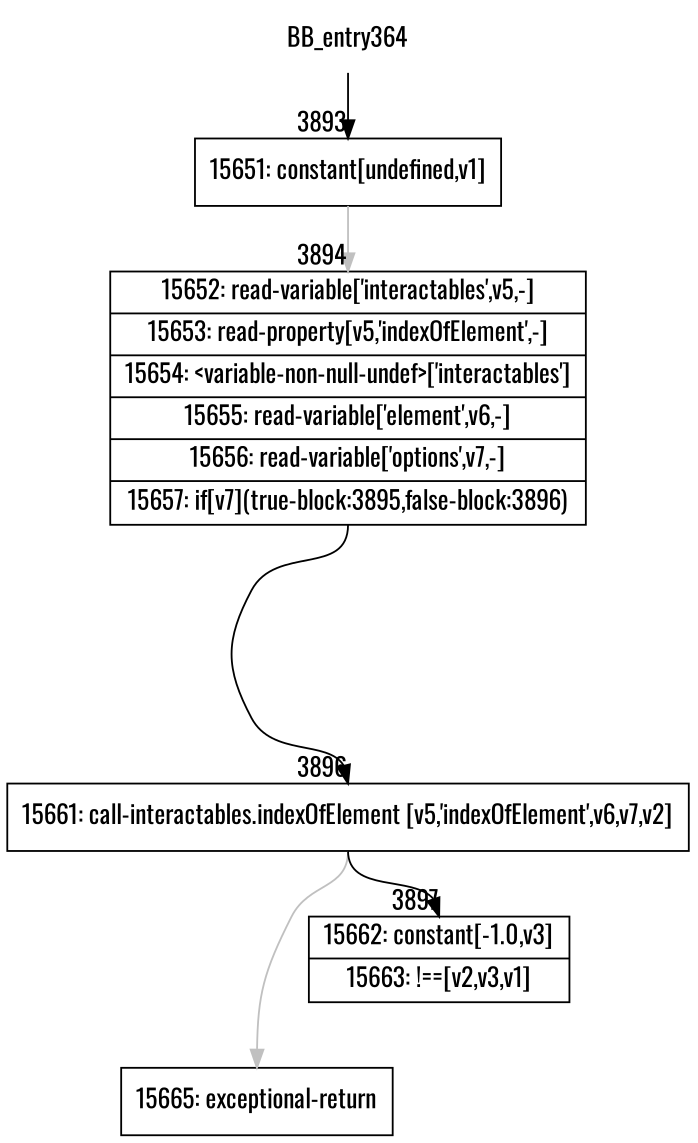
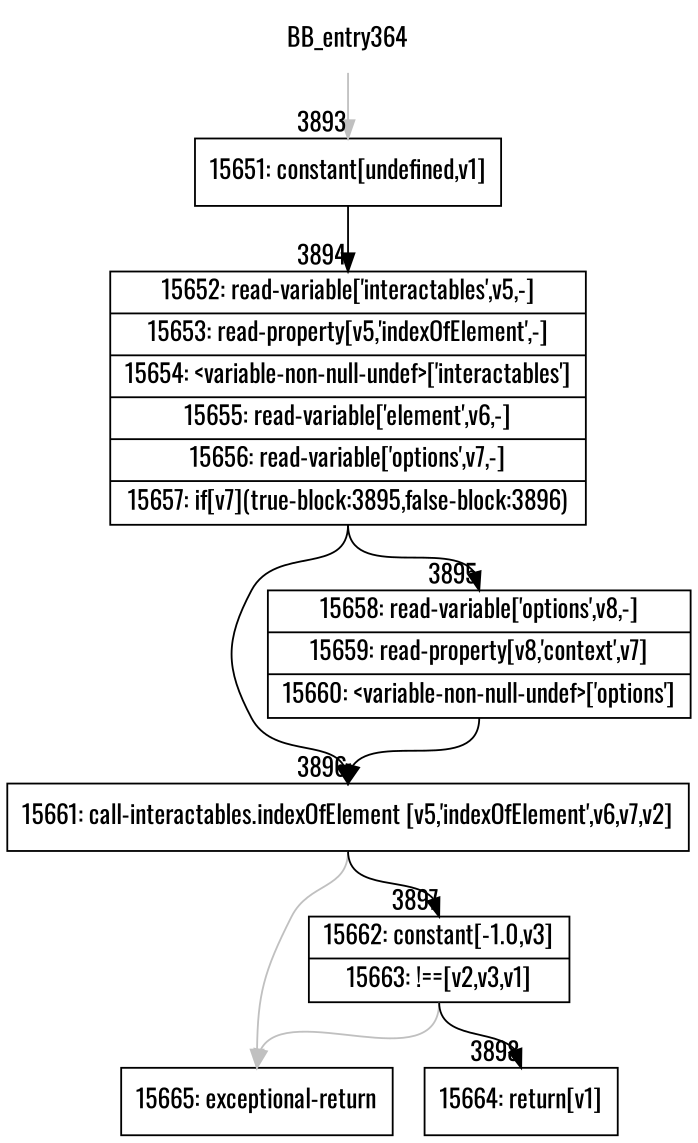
edge "BB_entry364" -> "15651: constant[undefined,v1]": color black -> gray
edge "15651: constant[undefined,v1]" -> "15652: read-variable['interactables',v5,-]": color gray -> black
node "15658: read-variable['options',v8,-]": added
edge "15662: constant[-1.0,v3]" -> "15665: exceptional-return": added
node "15664: return[v1]": added
